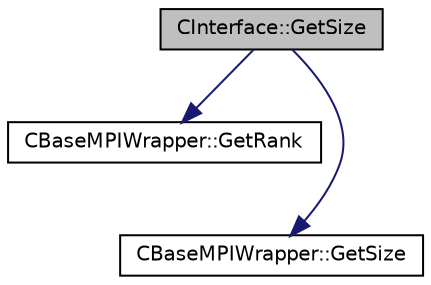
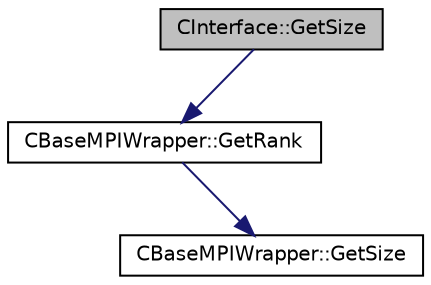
edge "CInterface::GetSize" -> "CBaseMPIWrapper::GetSize": now "CBaseMPIWrapper::GetRank" -> "CBaseMPIWrapper::GetSize"
